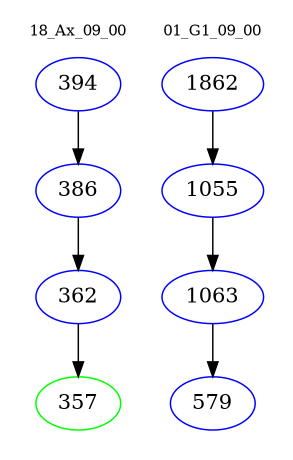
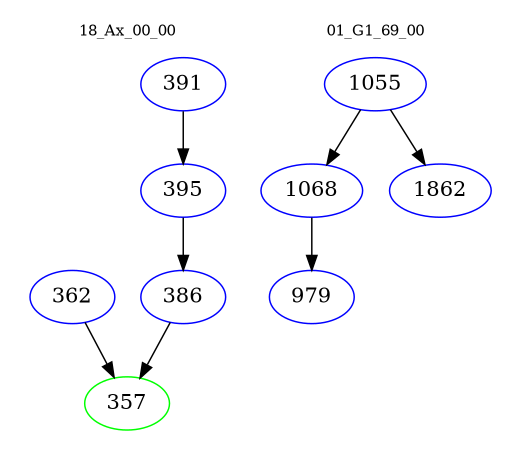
cluster "18_Ax_09_00": label "18_Ax_09_00" -> "18_Ax_00_00"
cluster "01_G1_09_00": label "01_G1_09_00" -> "01_G1_69_00"
node "394": label "394" -> "395"
node "391": added
edge "1862" -> "1055": reversed
edge "386" -> "362": now "386" -> "357"
node "1063": label "1063" -> "1068"
node "579": label "579" -> "979"
